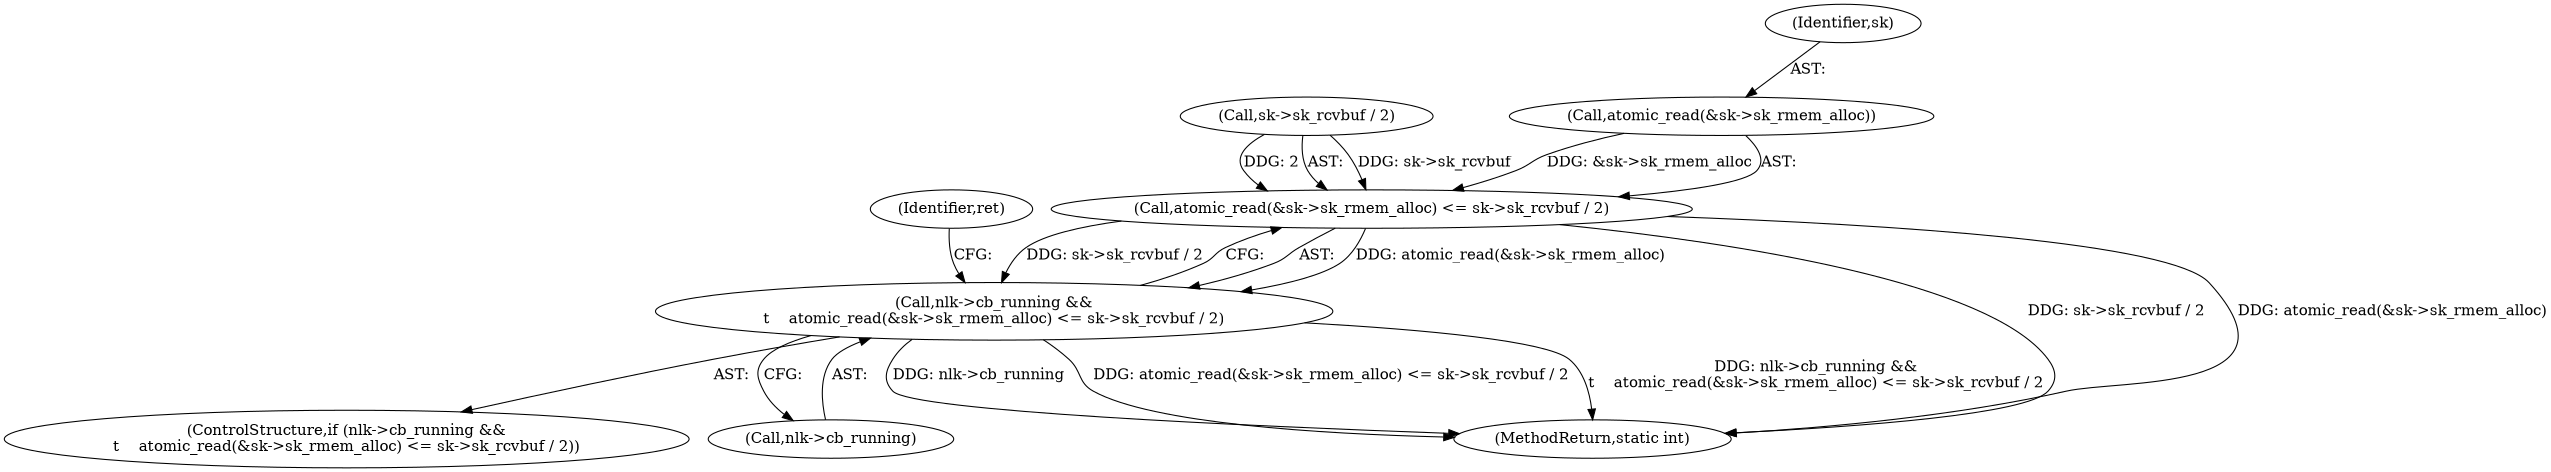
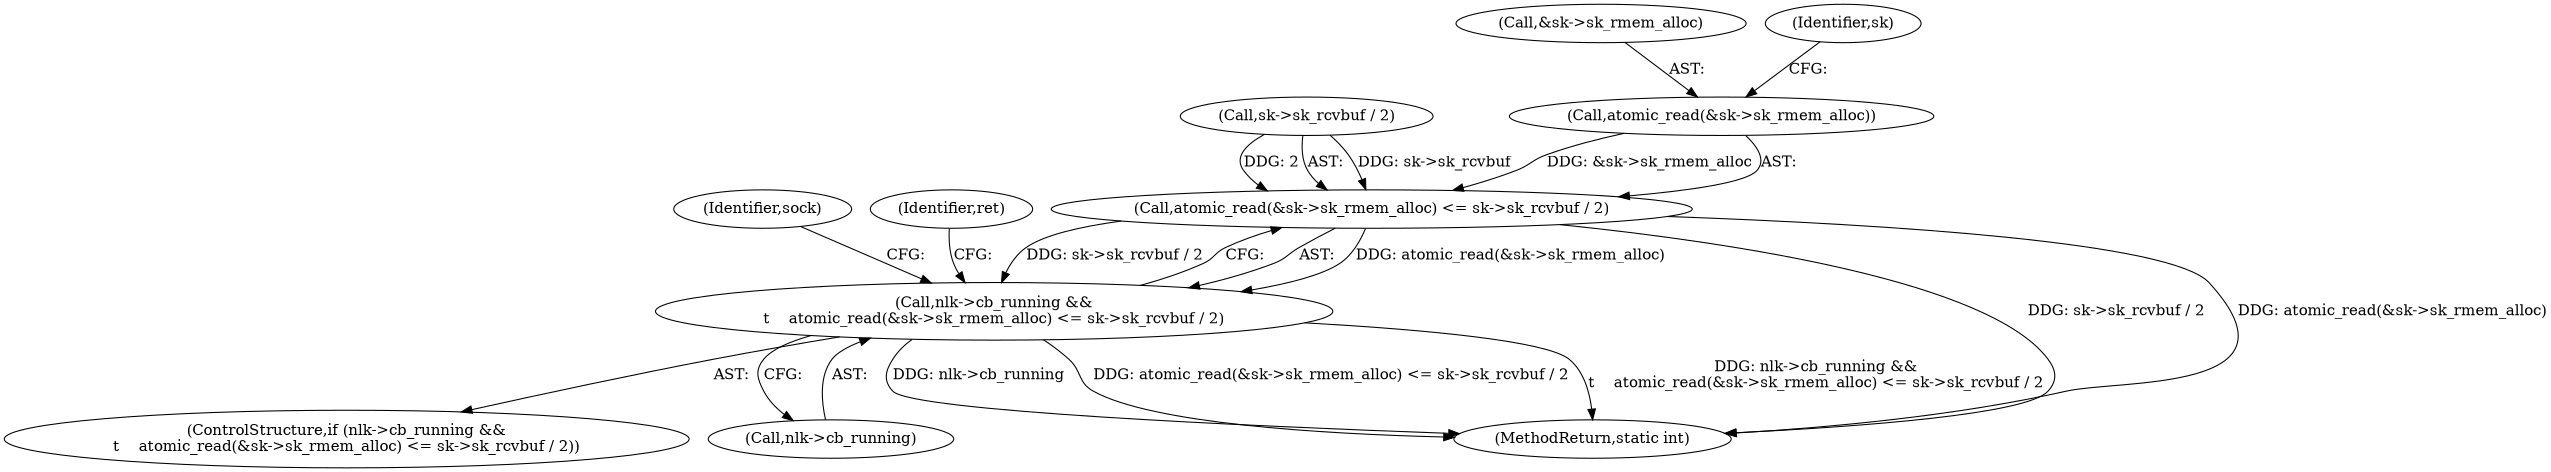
node "(Call,&sk->sk_rmem_alloc)": added
edge "(Identifier,sk)" -> "(Call,atomic_read(&sk->sk_rmem_alloc))": label "AST: " -> "CFG: "
node "(Identifier,sock)": added
